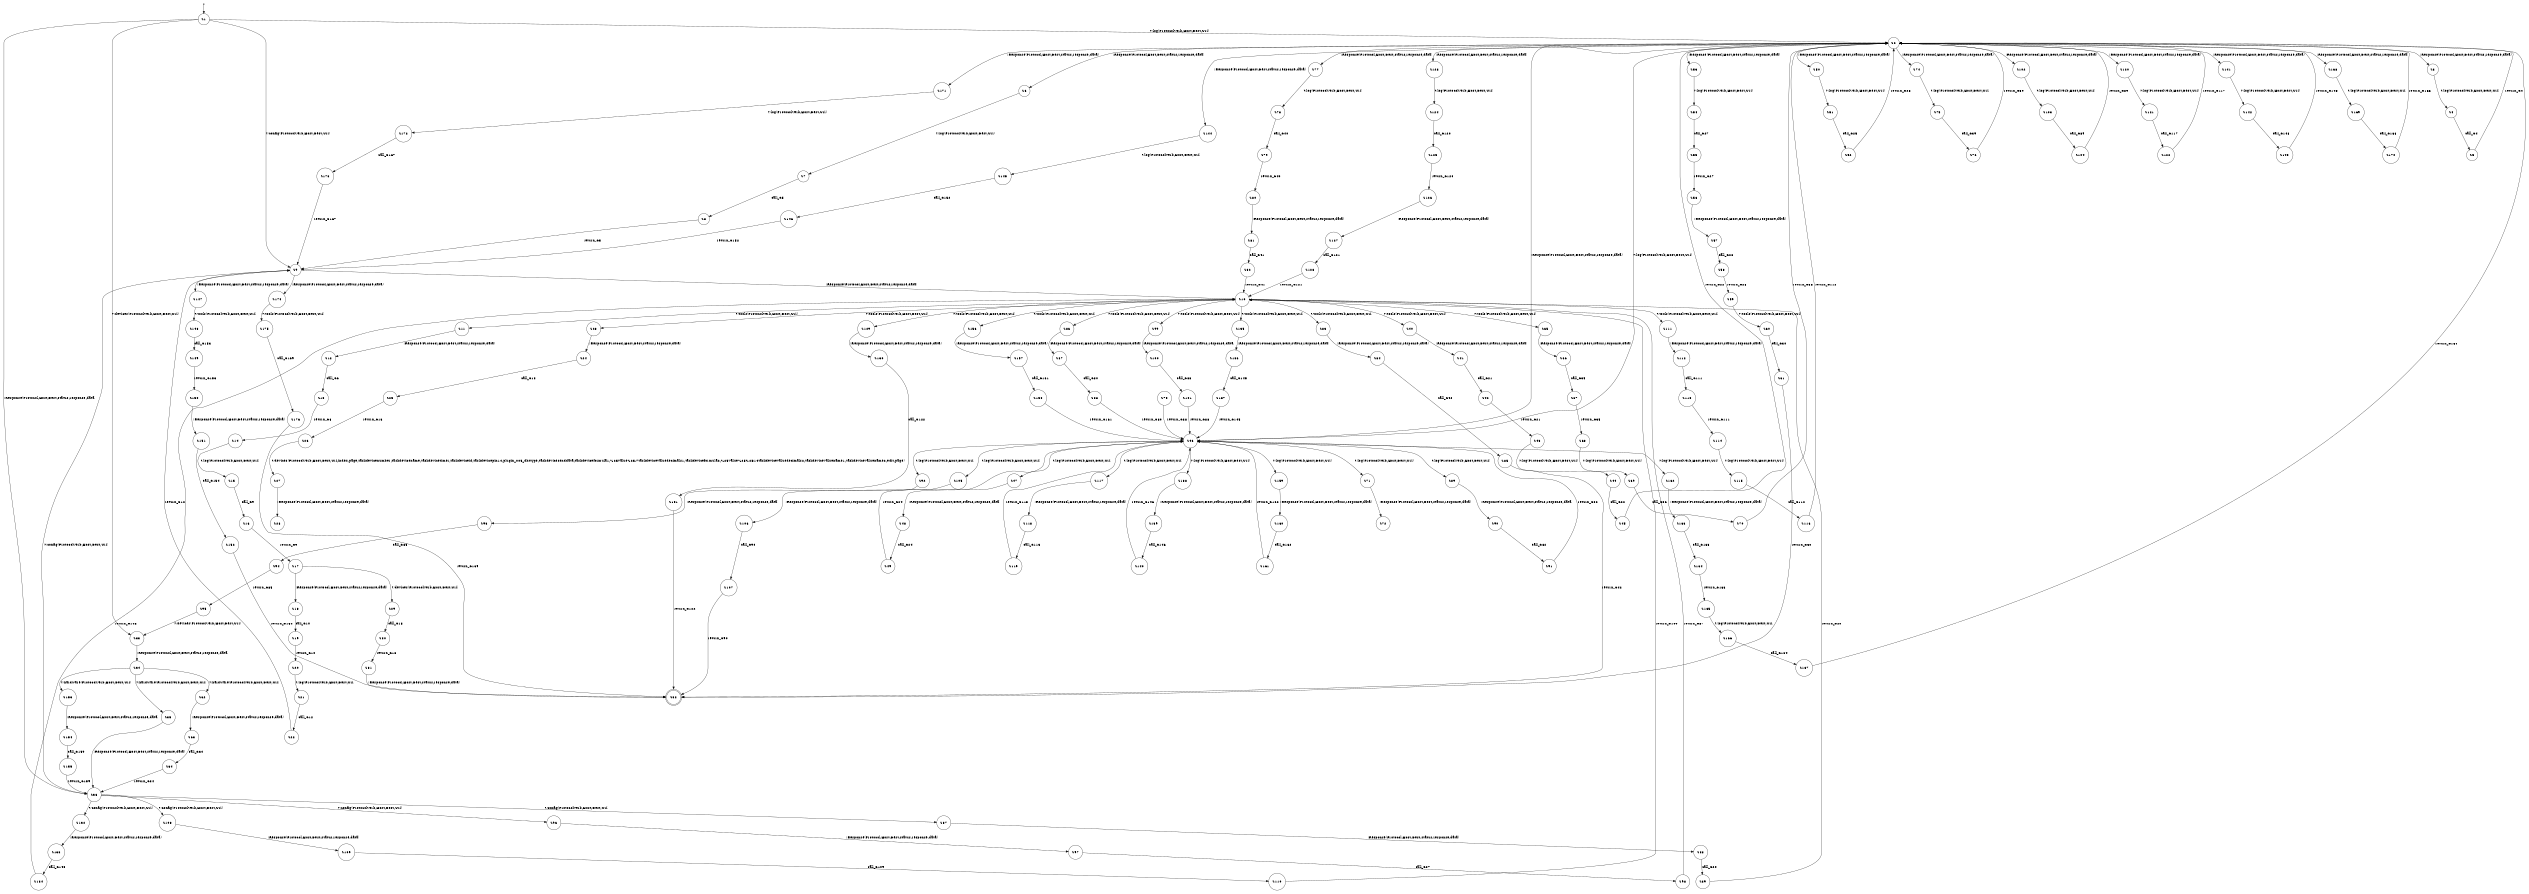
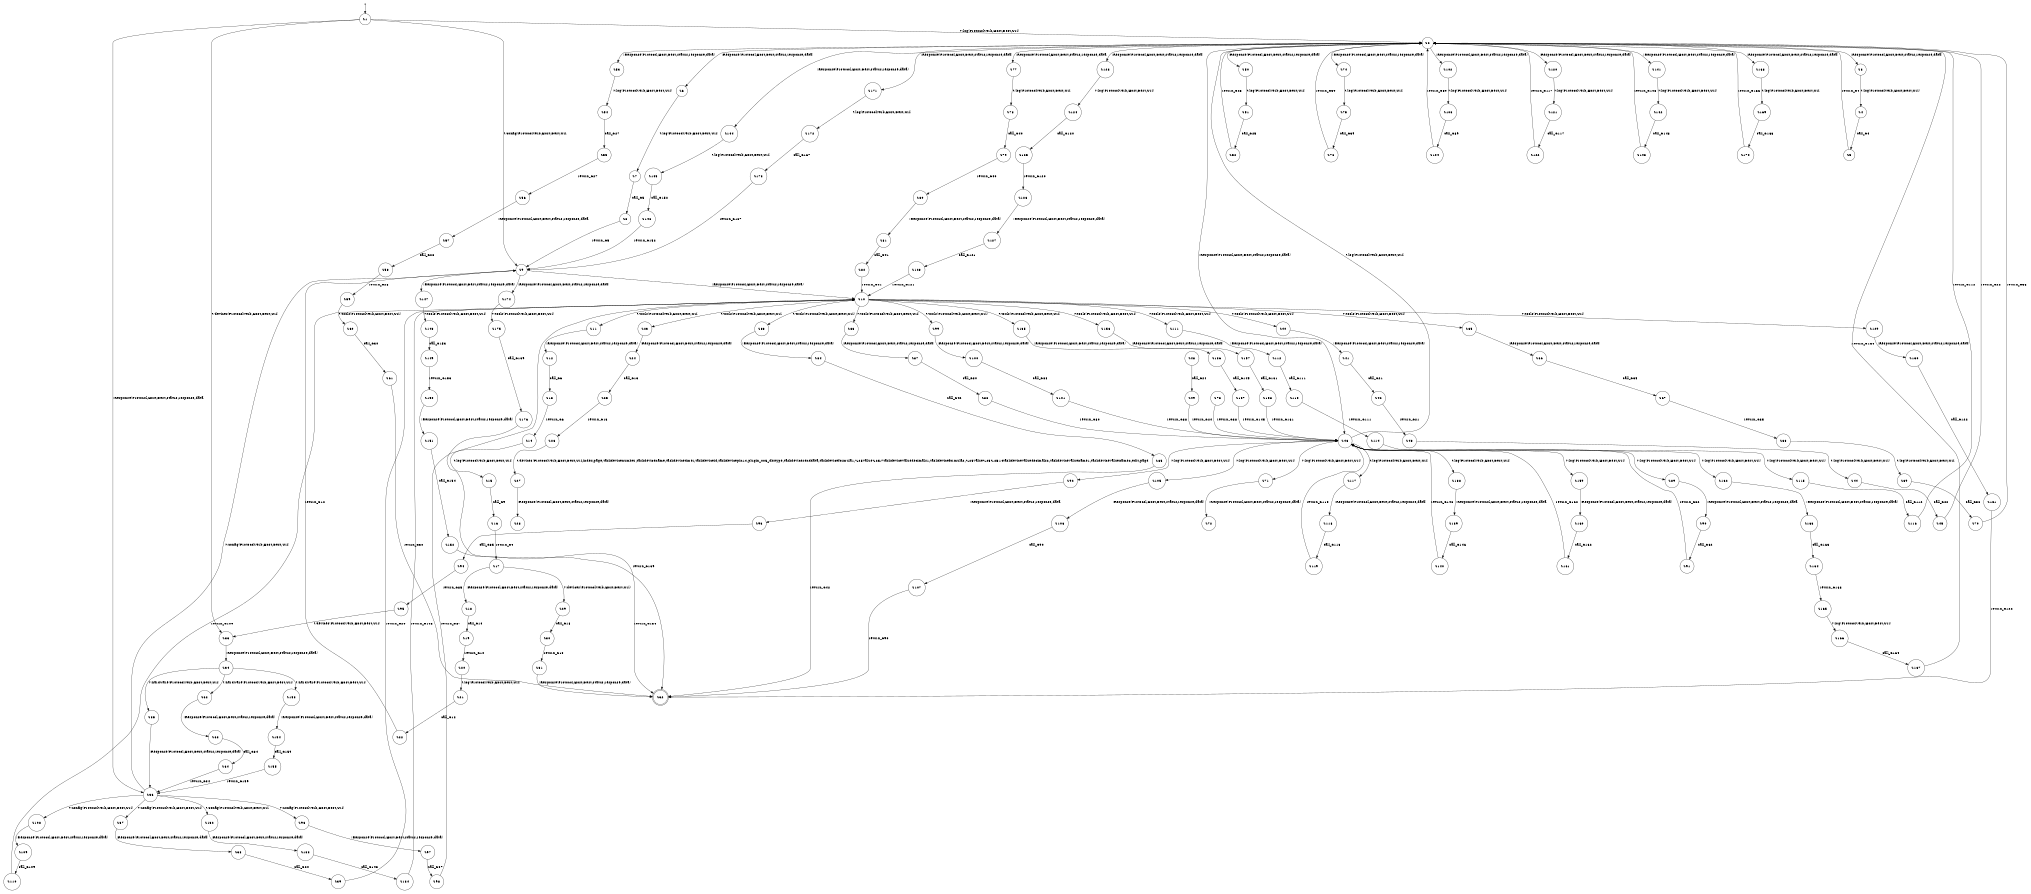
node "S47": removed
